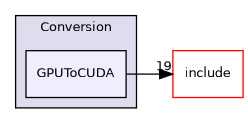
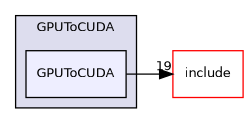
cluster "Conversion": label "Conversion" -> "GPUToCUDA"
